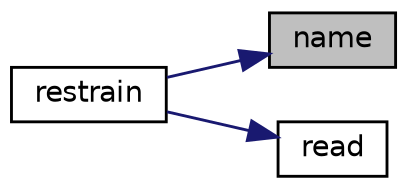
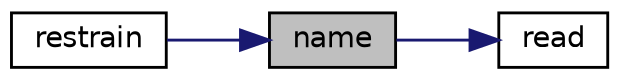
edge "restrain" -> "read": now "name" -> "read"
